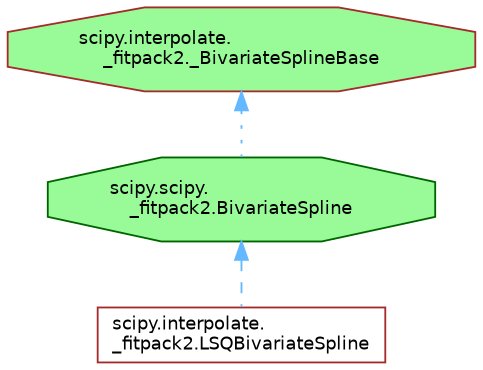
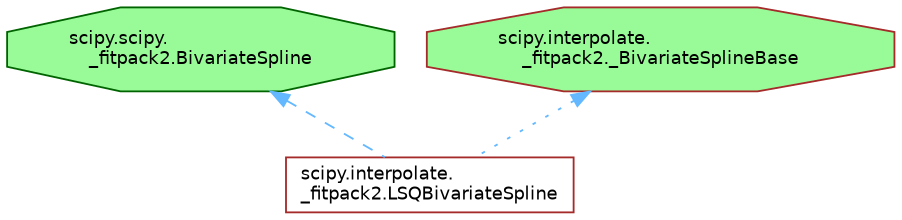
edge "scipy.scipy. _fitpack2.BivariateSpline" -> "scipy.interpolate. _fitpack2._BivariateSplineBase": now "scipy.interpolate. _fitpack2.LSQBivariateSpline" -> "scipy.interpolate. _fitpack2._BivariateSplineBase"
